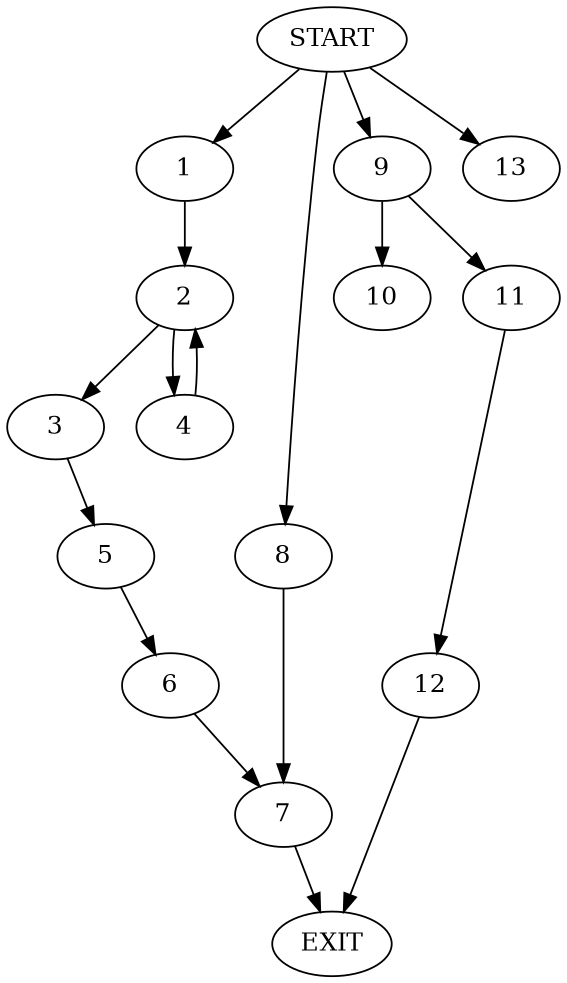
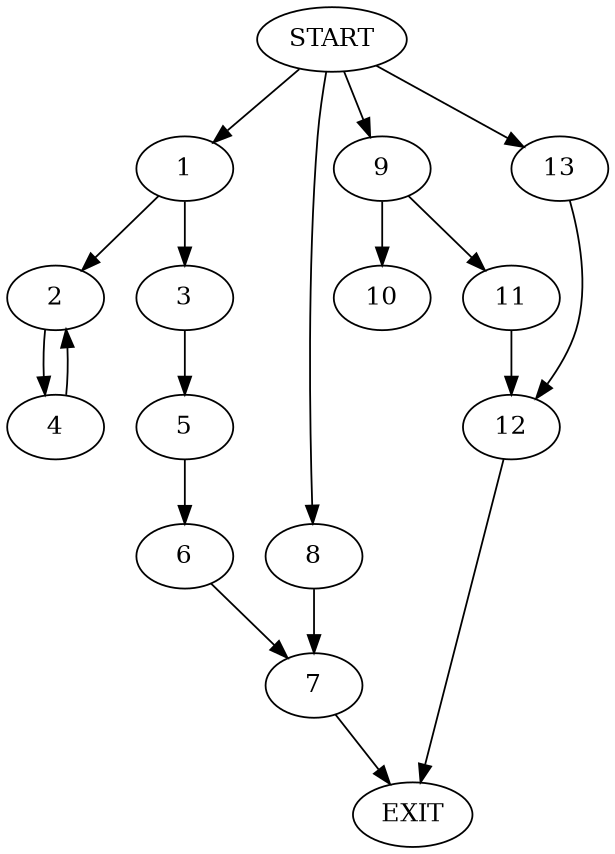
edge "13" -> "12": added
edge "2" -> "3": now "1" -> "3"
